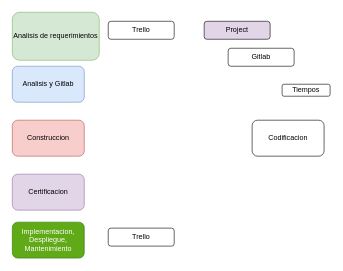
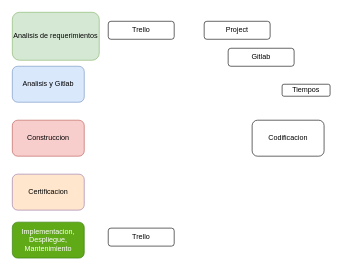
node "Project": fillcolor #e1d5e7 -> #ffffff
node "Certificacion": fillcolor #e1d5e7 -> #ffe6cc
